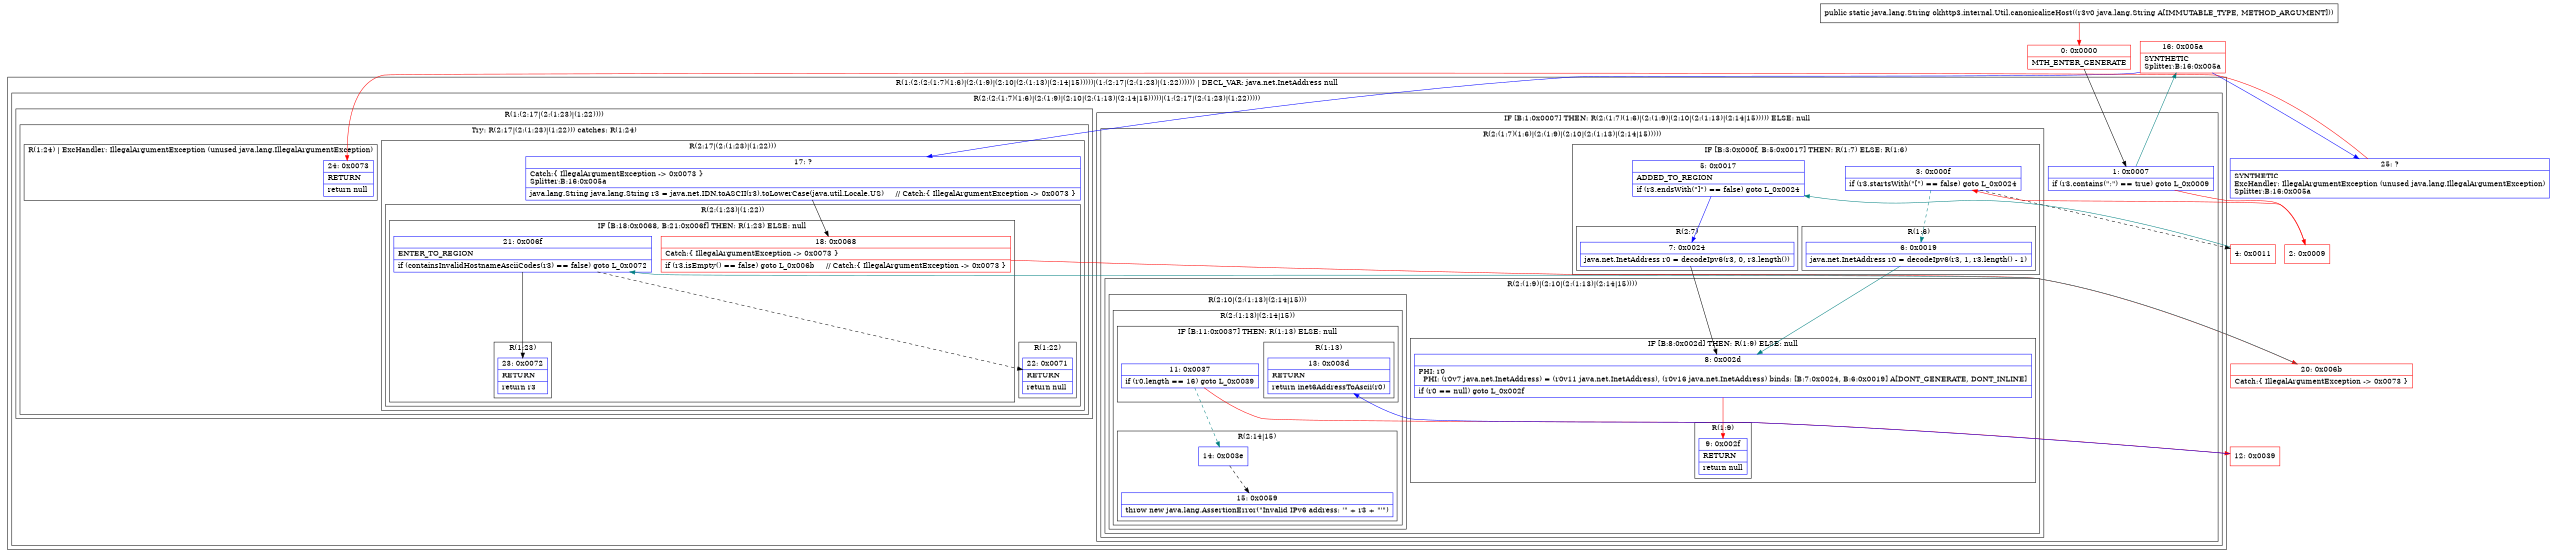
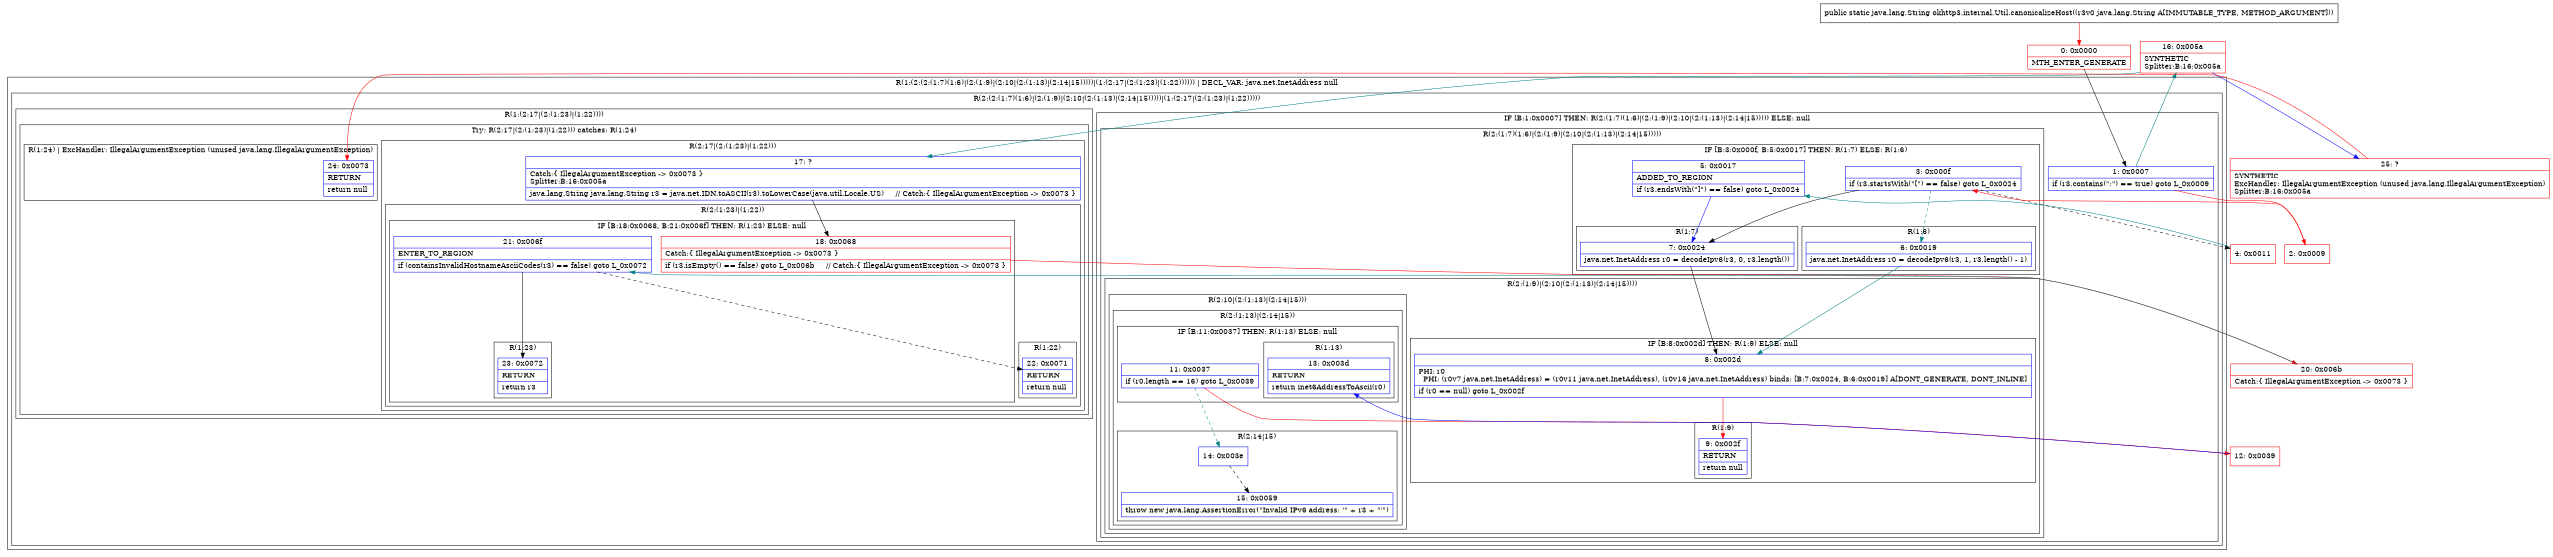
edge "16: 0x005a" -> "17: ?": color blue -> teal
node "25: ?": color blue -> red
edge "3: 0x000f" -> "7: 0x0024": added
cluster "R(2:7)": label "R(2:7)" -> "R(1:7)"
